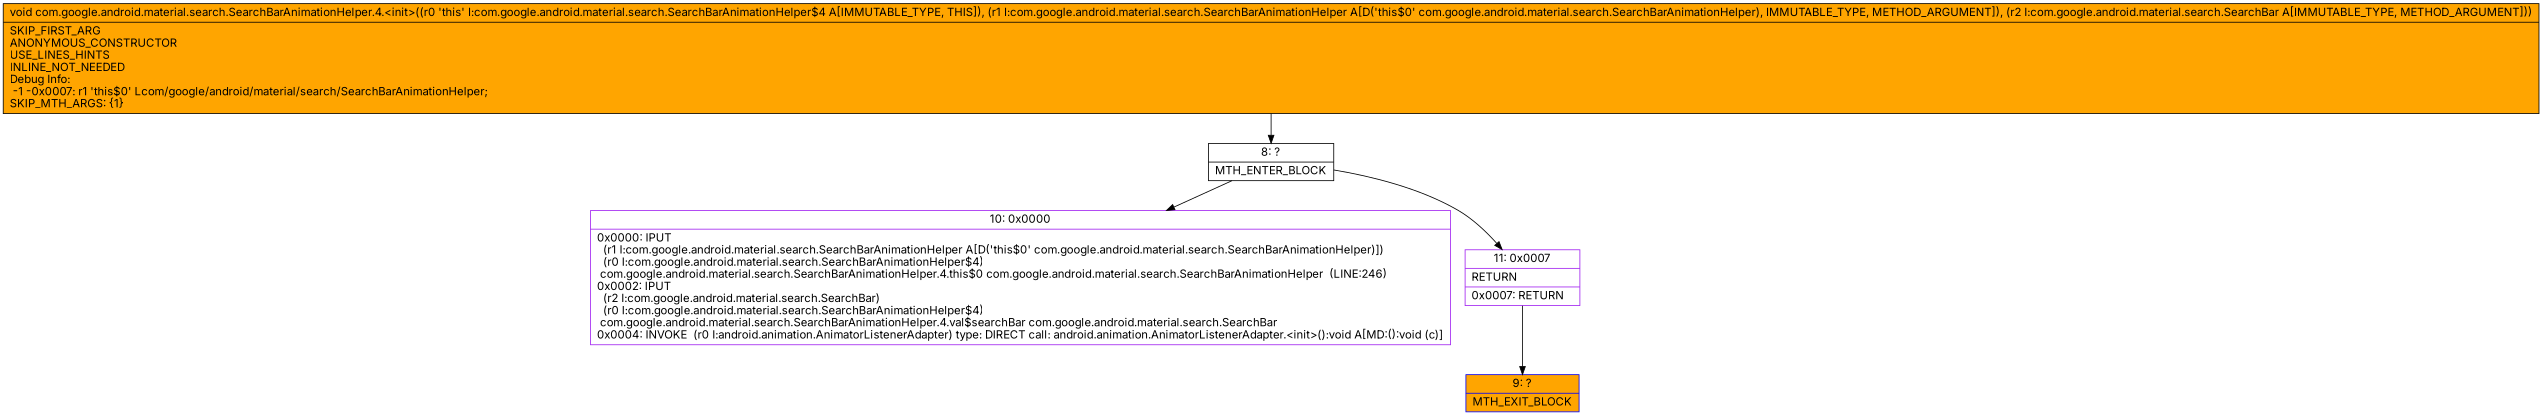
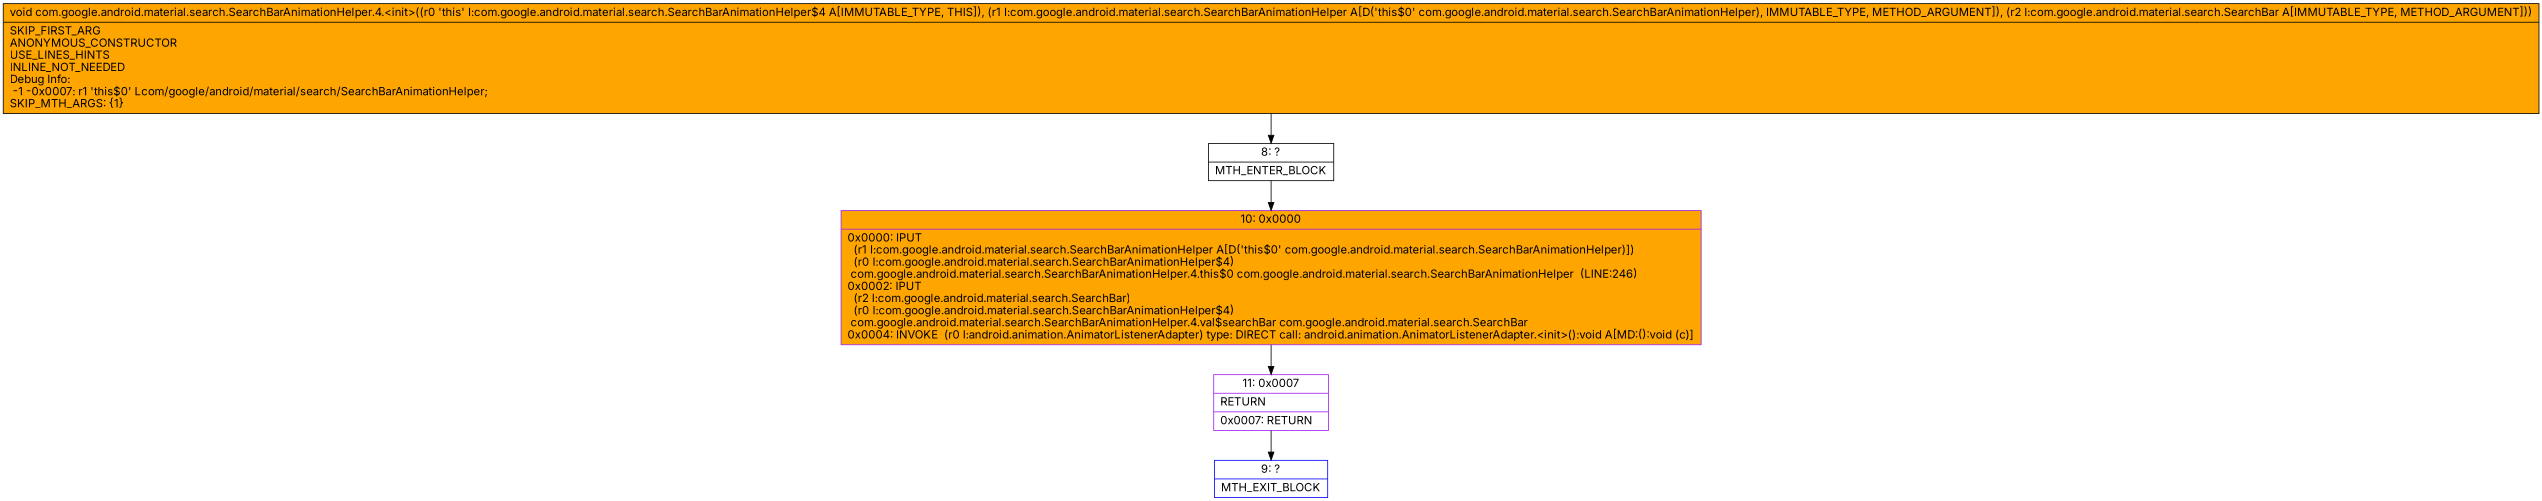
edge "8: ?" -> "11: 0x0007": now "10: 0x0000" -> "11: 0x0007"
node "10: 0x0000": fillcolor white -> orange
node "9: ?": fillcolor orange -> white
